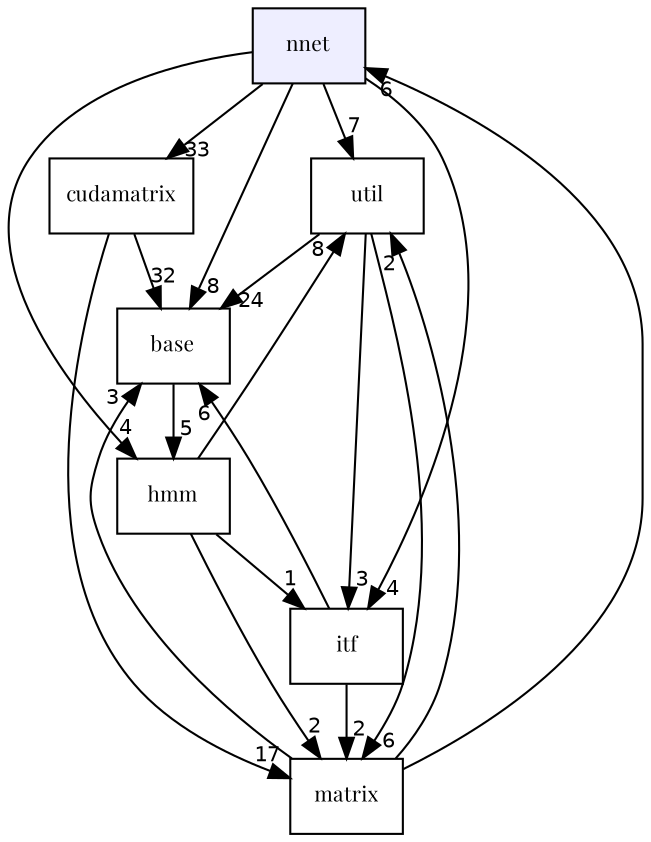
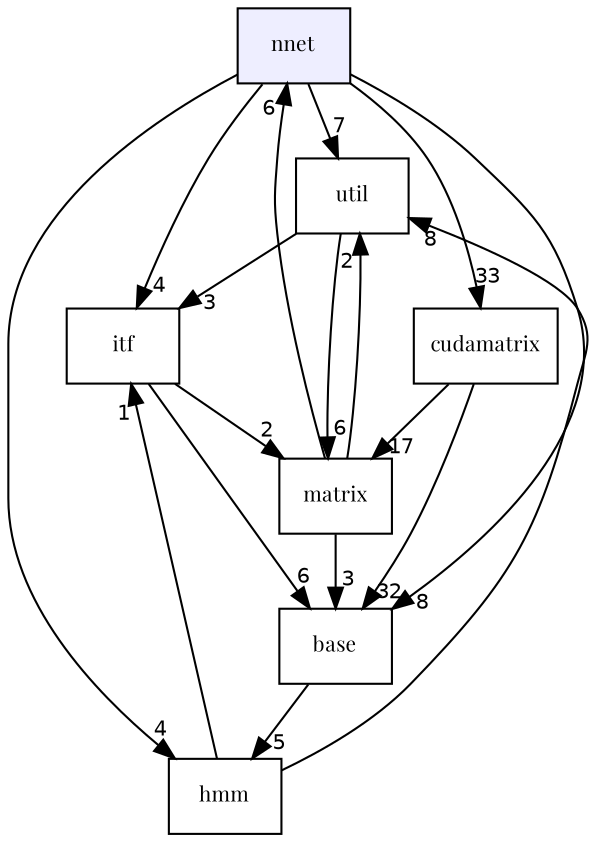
edge "util" -> "base": removed
edge "hmm" -> "matrix": removed
